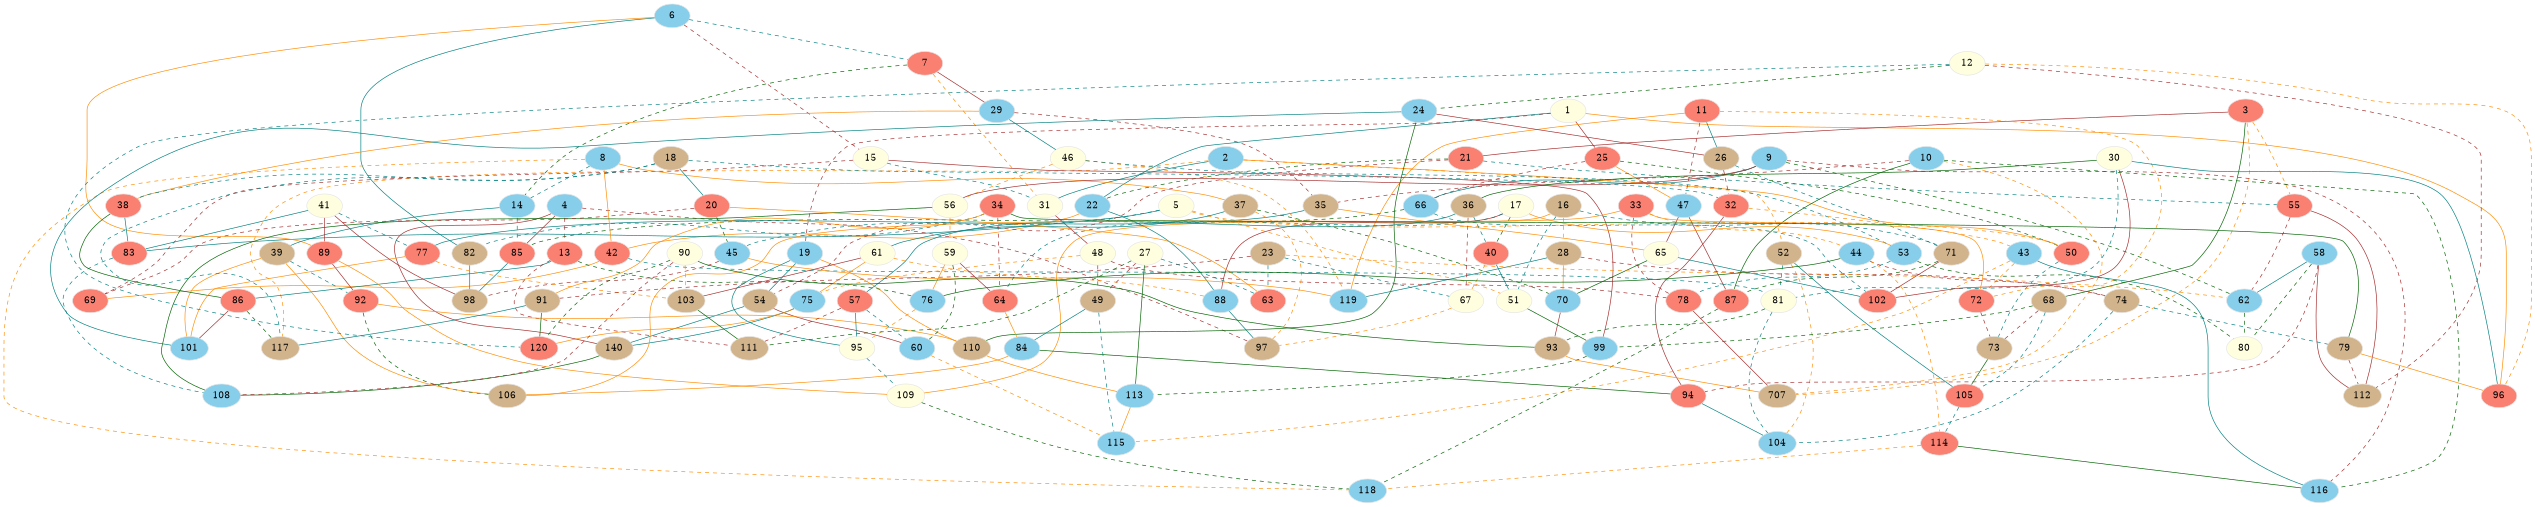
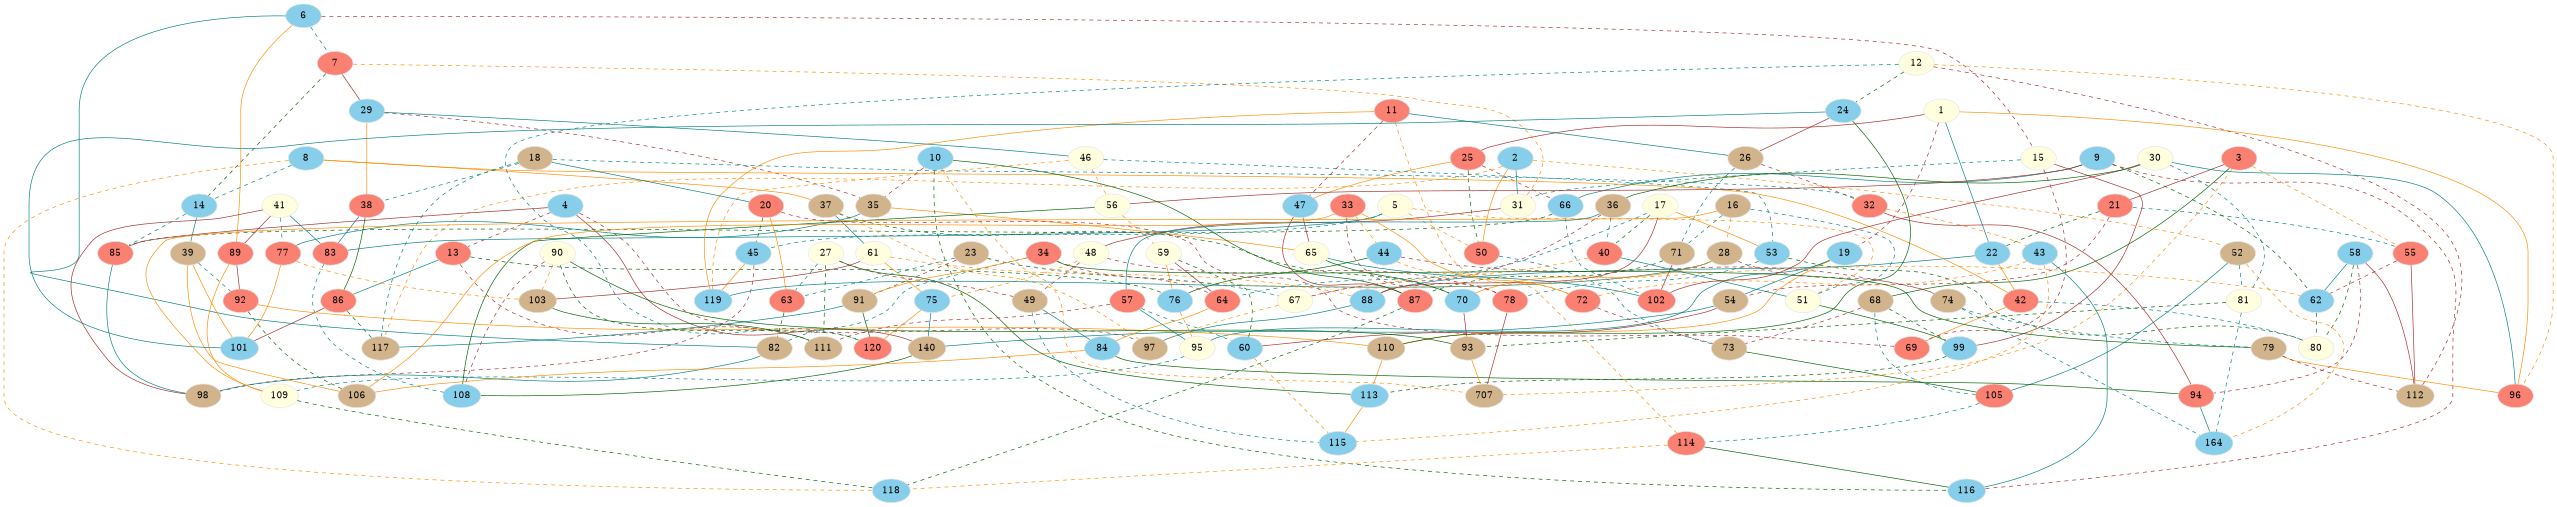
edge "42" -- "81": now "42" -- "80"
edge "63" -- "82": added
node "104": label "104" -> "164"
